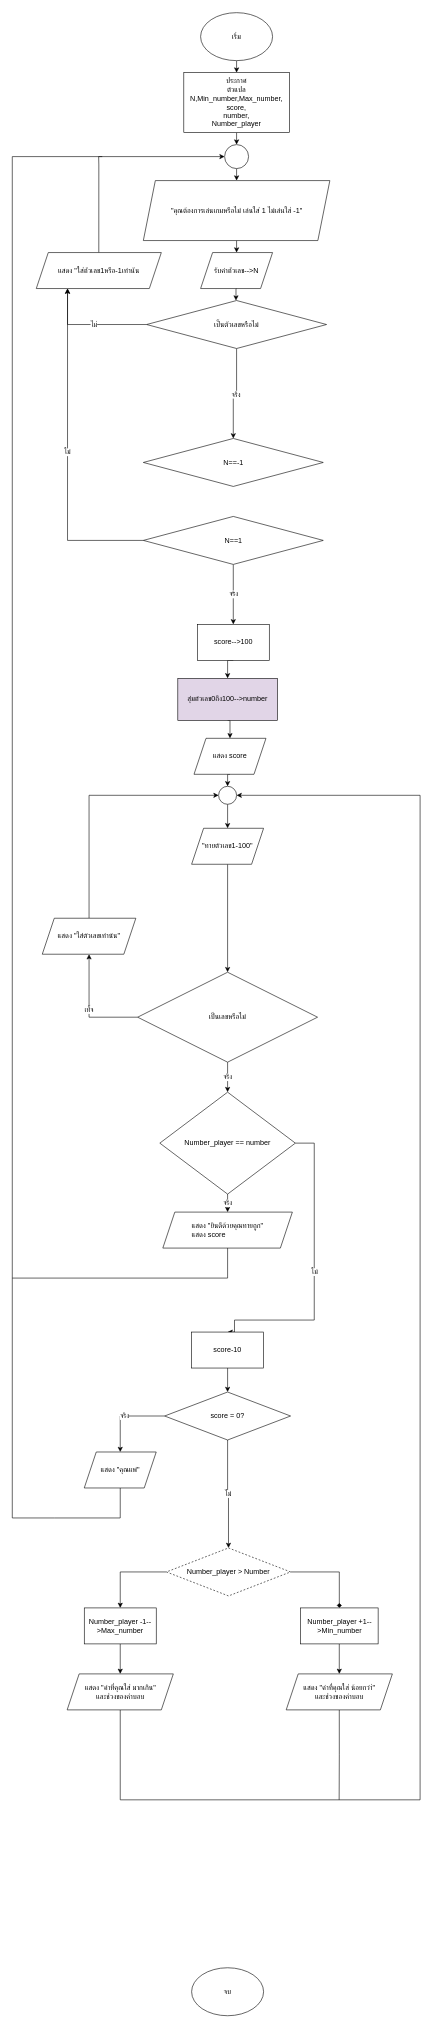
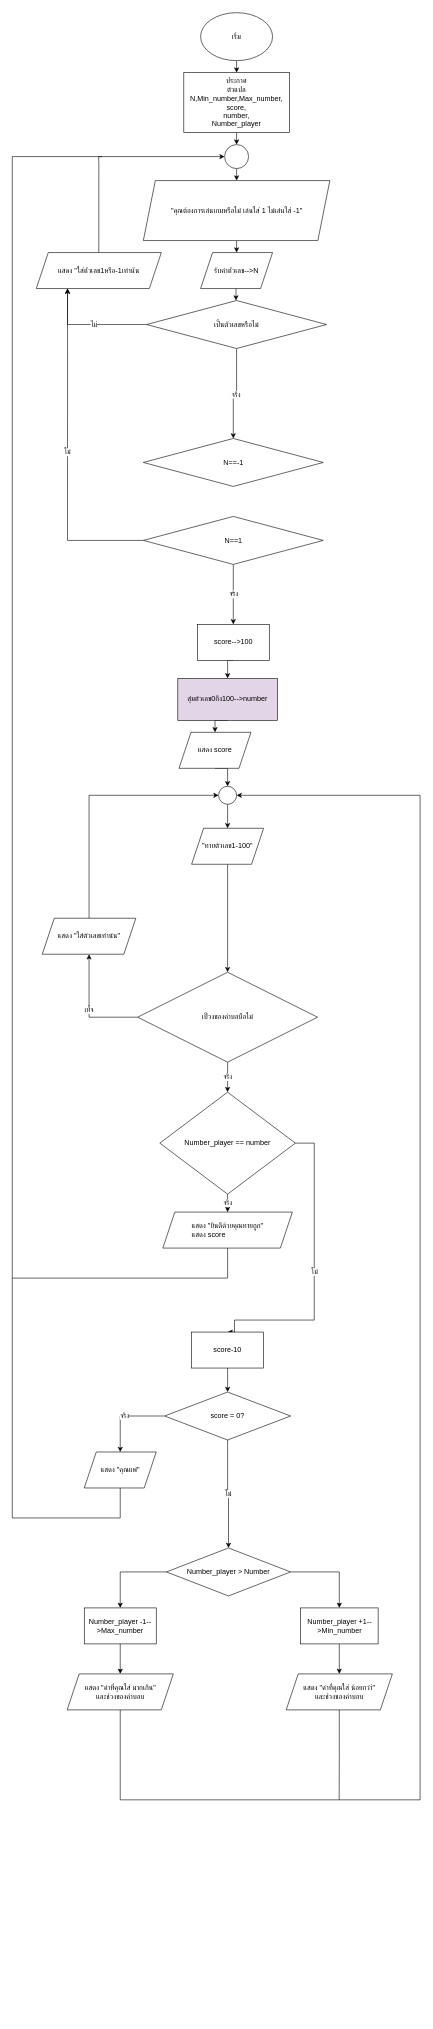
node "แสดง score": moved (230, 756) -> (215, 750)
node "เป็นเลขหรือไม่": label "เป็นเลขหรือไม่" -> "เป็วงของคำบอบือไม่"
node "Number_player > Number": style dashed -> solid
edge "Number_player > Number" -> "Number_player +1-->Min_number": arrowhead diamond -> classic
node "จบ": removed
